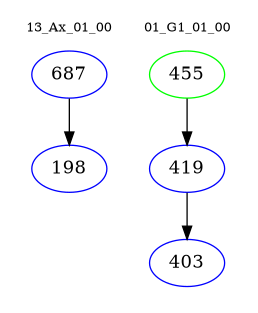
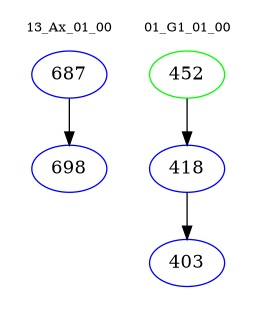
node "455": label "455" -> "452"
node "198": label "198" -> "698"
node "419": label "419" -> "418"
